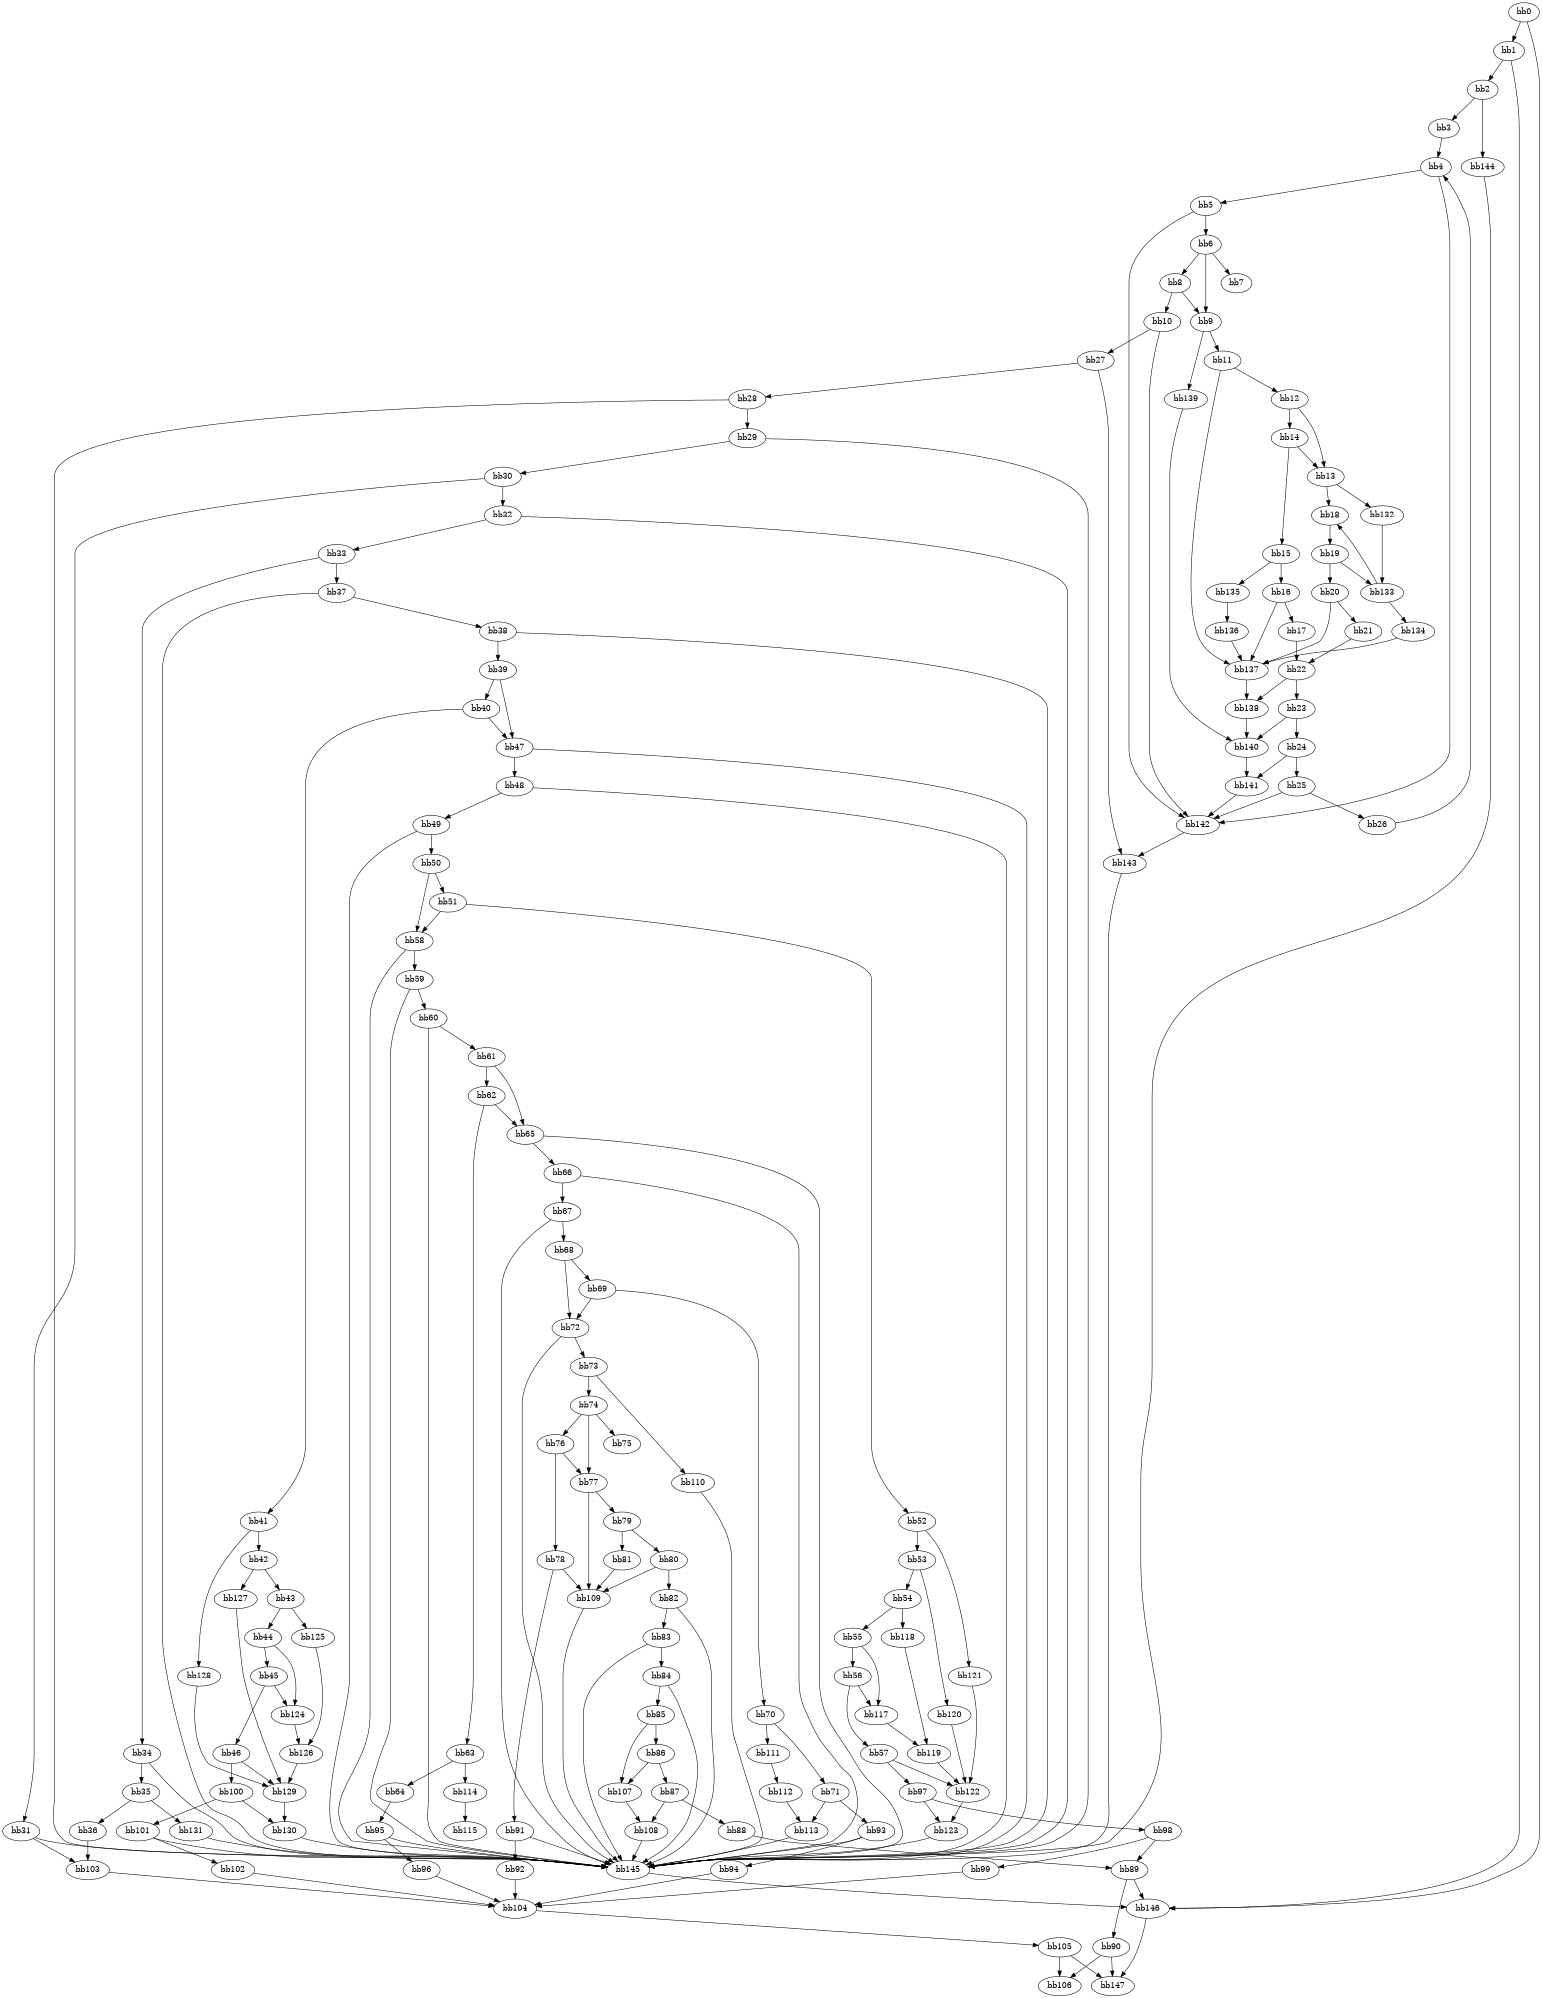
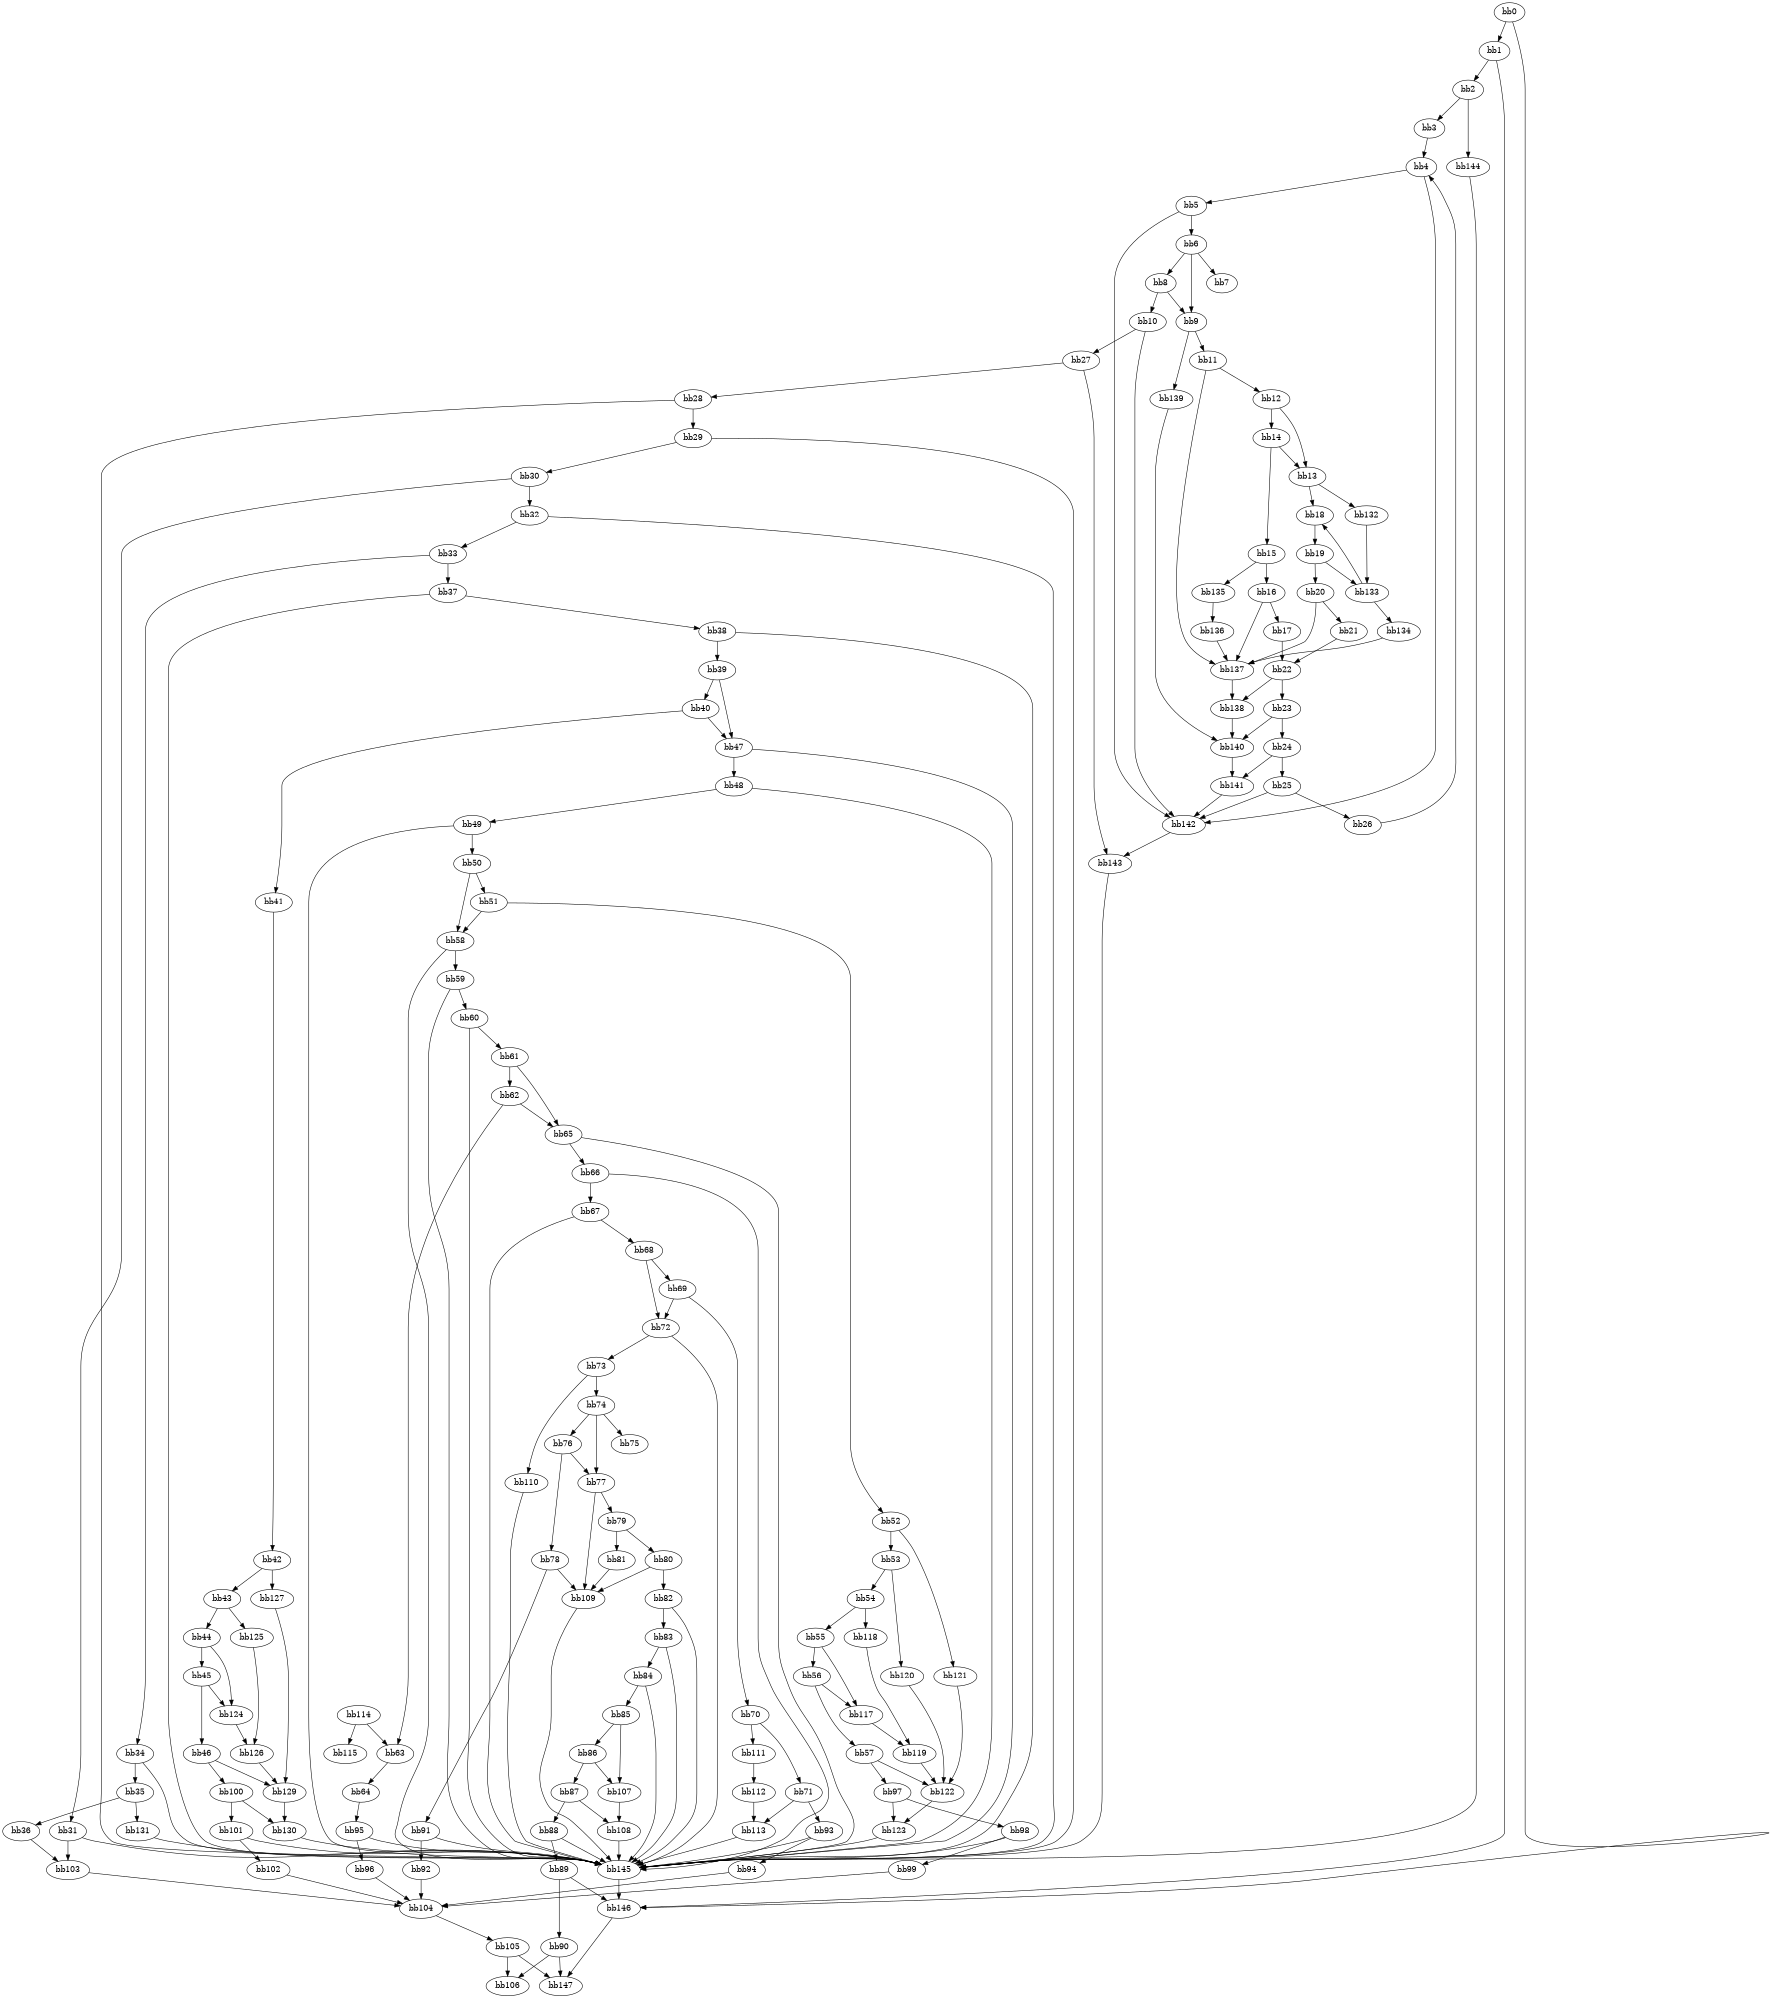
node "bb128": removed
edge "bb63" -> "bb114": reversed
edge "bb98" -> "bb89": now "bb98" -> "bb145"
edge "bb88" -> "bb145": added
